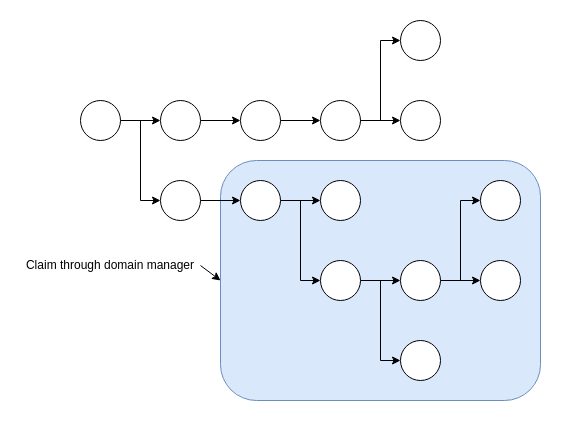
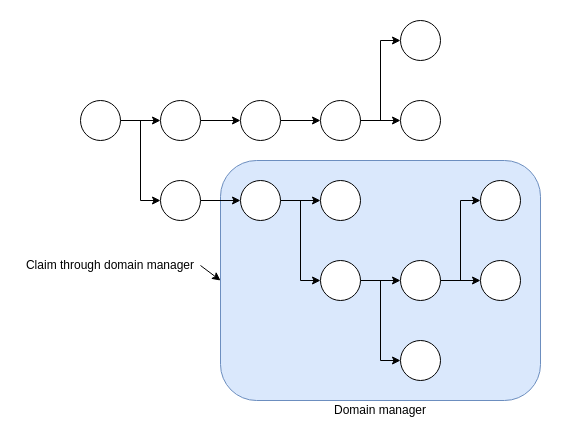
node "Domain manager": added
